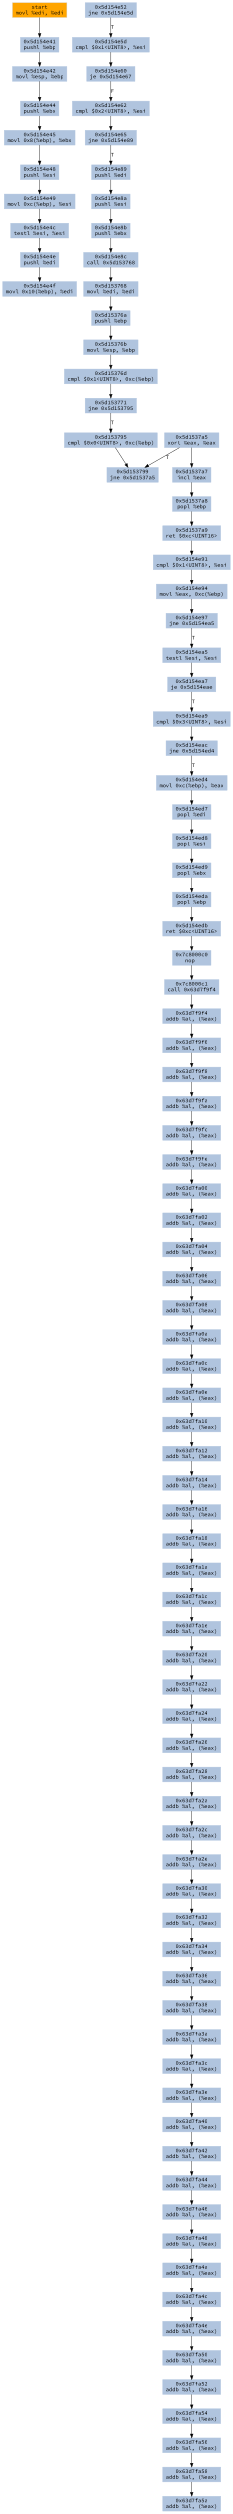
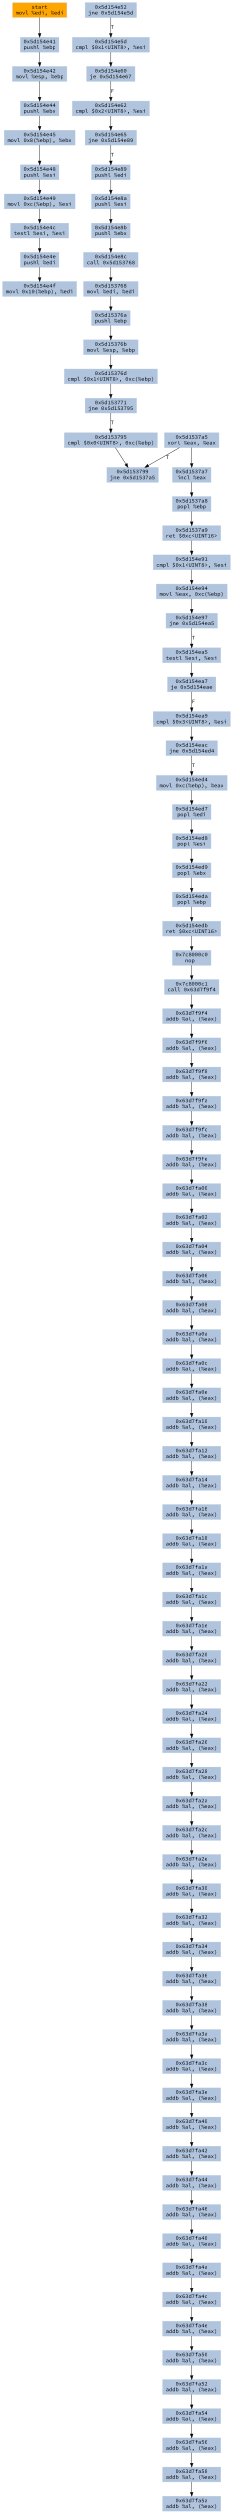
edge "0x5d154ea7 je 0x5d154eae" -> "0x5d154ea9 cmpl $0x3<UINT8>, %esi": label "T" -> "F"
